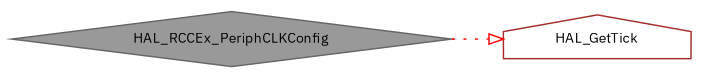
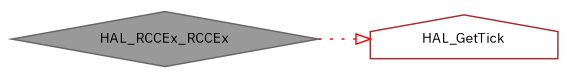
node "HAL_RCCEx_PeriphCLKConfig": label "HAL_RCCEx_PeriphCLKConfig" -> "HAL_RCCEx_RCCEx"
